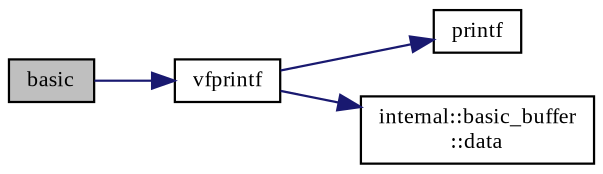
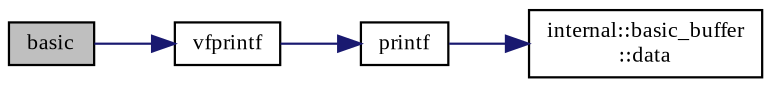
edge "vfprintf" -> "internal::basic_buffer ::data": now "printf" -> "internal::basic_buffer ::data"
